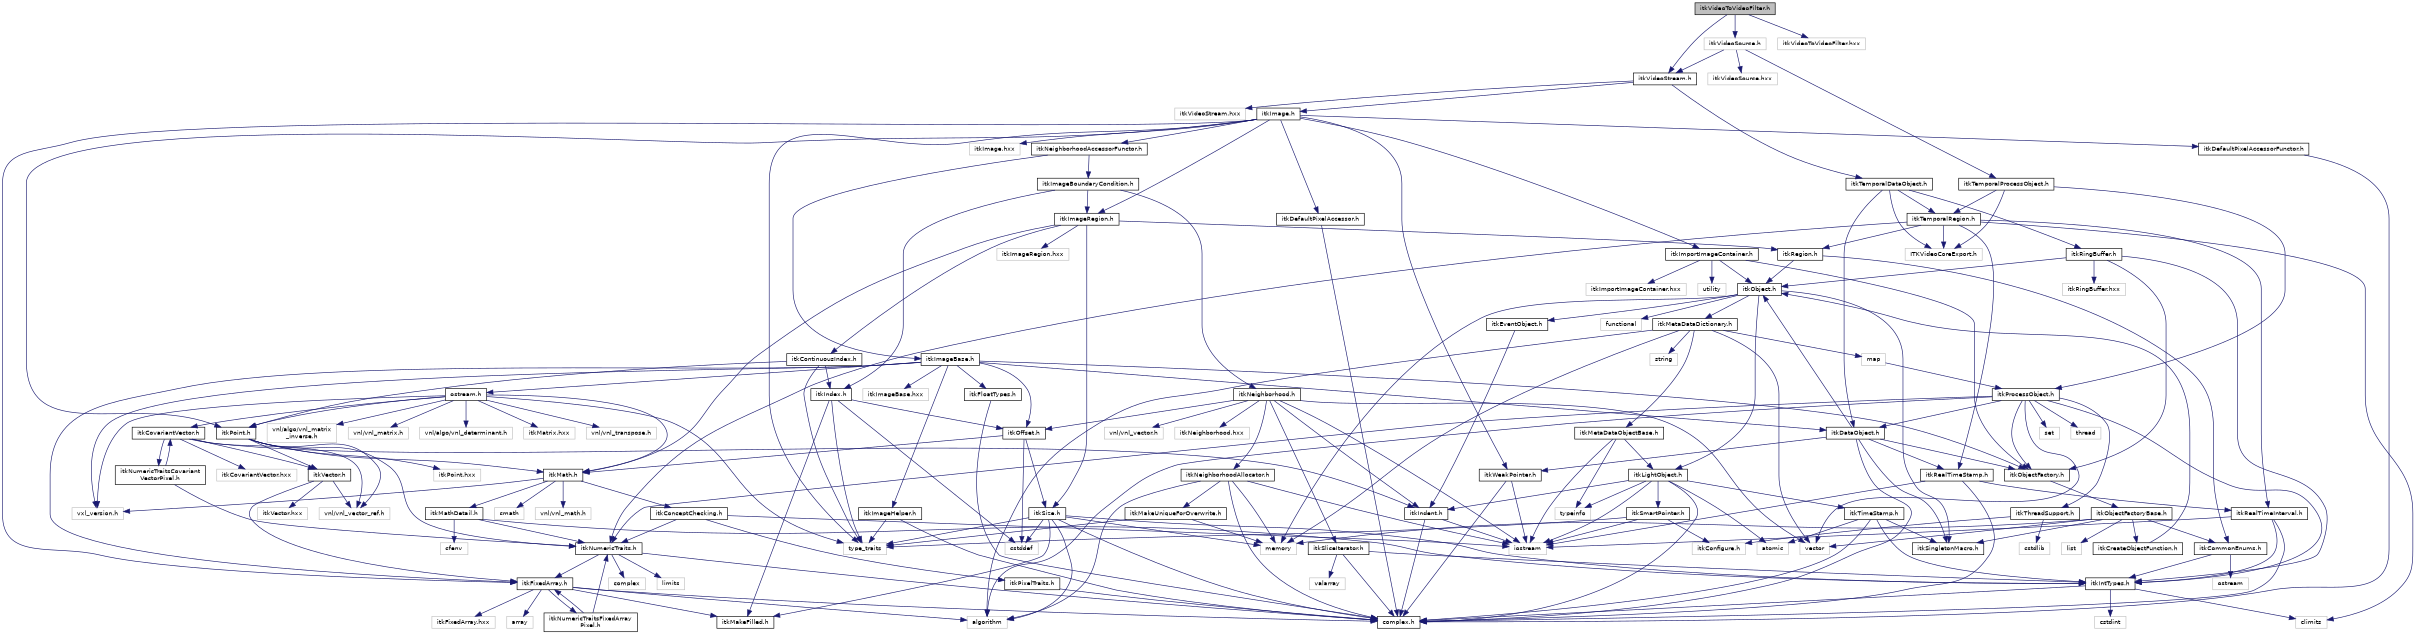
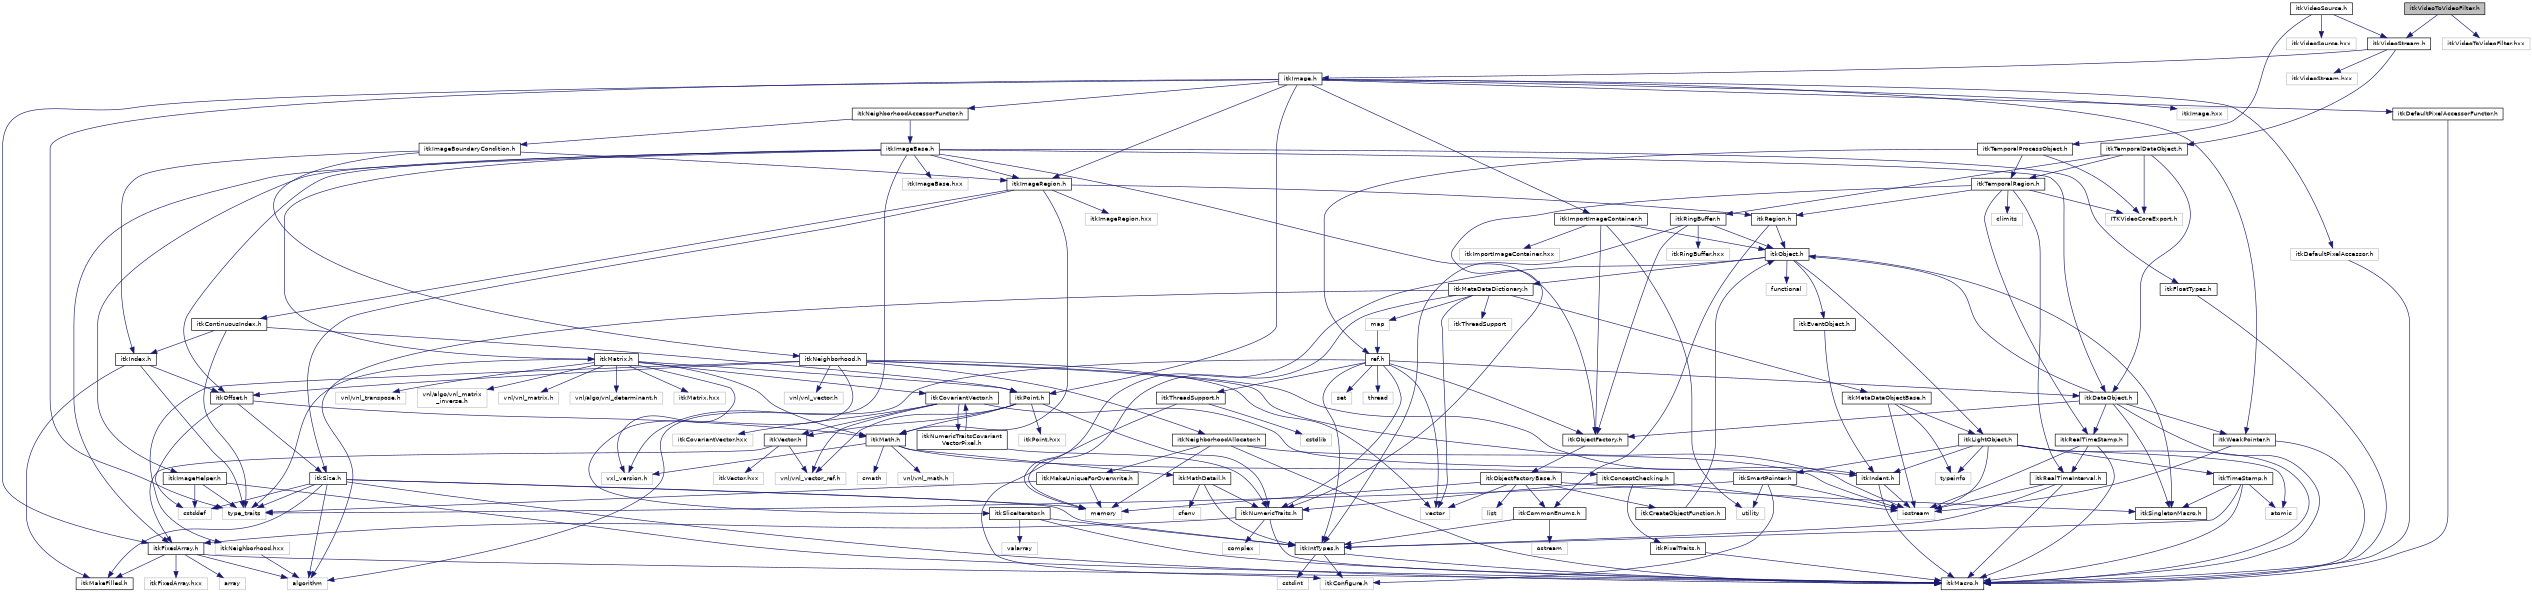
edge "itkVideoToVideoFilter.h" -> "itkVideoSource.h": removed
node "itkVideoSource.h": color grey75 -> black
edge "itkImageBase.h" -> "itkImageRegion.h": added
node "itkDefaultPixelAccessor.h": color black -> grey75
node "string": label "string" -> "itkThreadSupport"
node "ostream.h": label "ostream.h" -> "itkMatrix.h"
node "itkProcessObject.h": label "itkProcessObject.h" -> "ref.h"
edge "itkIndex.h" -> "cstddef": now "itkImageHelper.h" -> "cstddef"
edge "itkSmartPointer.h" -> "utility": added
edge "itkNeighborhoodAllocator.h" -> "algorithm": now "itkNeighborhood.hxx" -> "algorithm"
node "limits": removed
edge "itkIntTypes.h" -> "climits": now "itkIntTypes.h" -> "itkConfigure.h"
node "itkNumericTraitsFixedArray Pixel.h": removed
node "complex.h": label "complex.h" -> "itkMacro.h"
